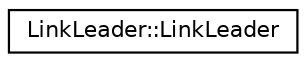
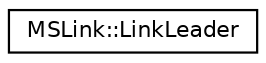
node "LinkLeader::LinkLeader": label "LinkLeader::LinkLeader" -> "MSLink::LinkLeader"
